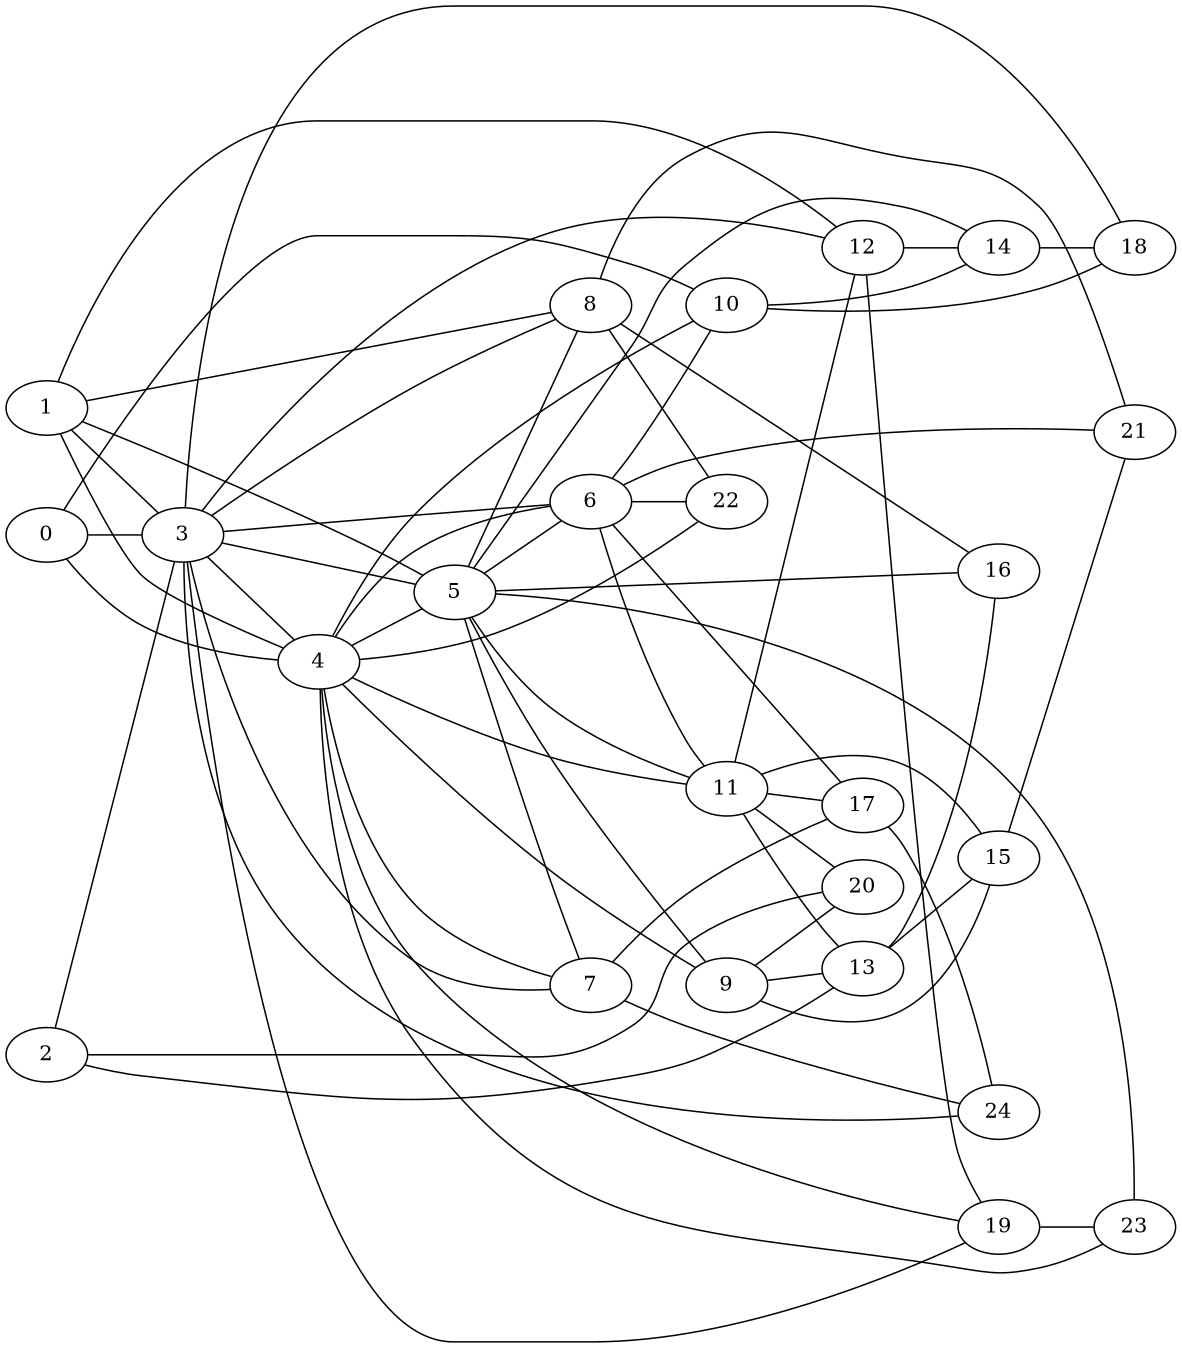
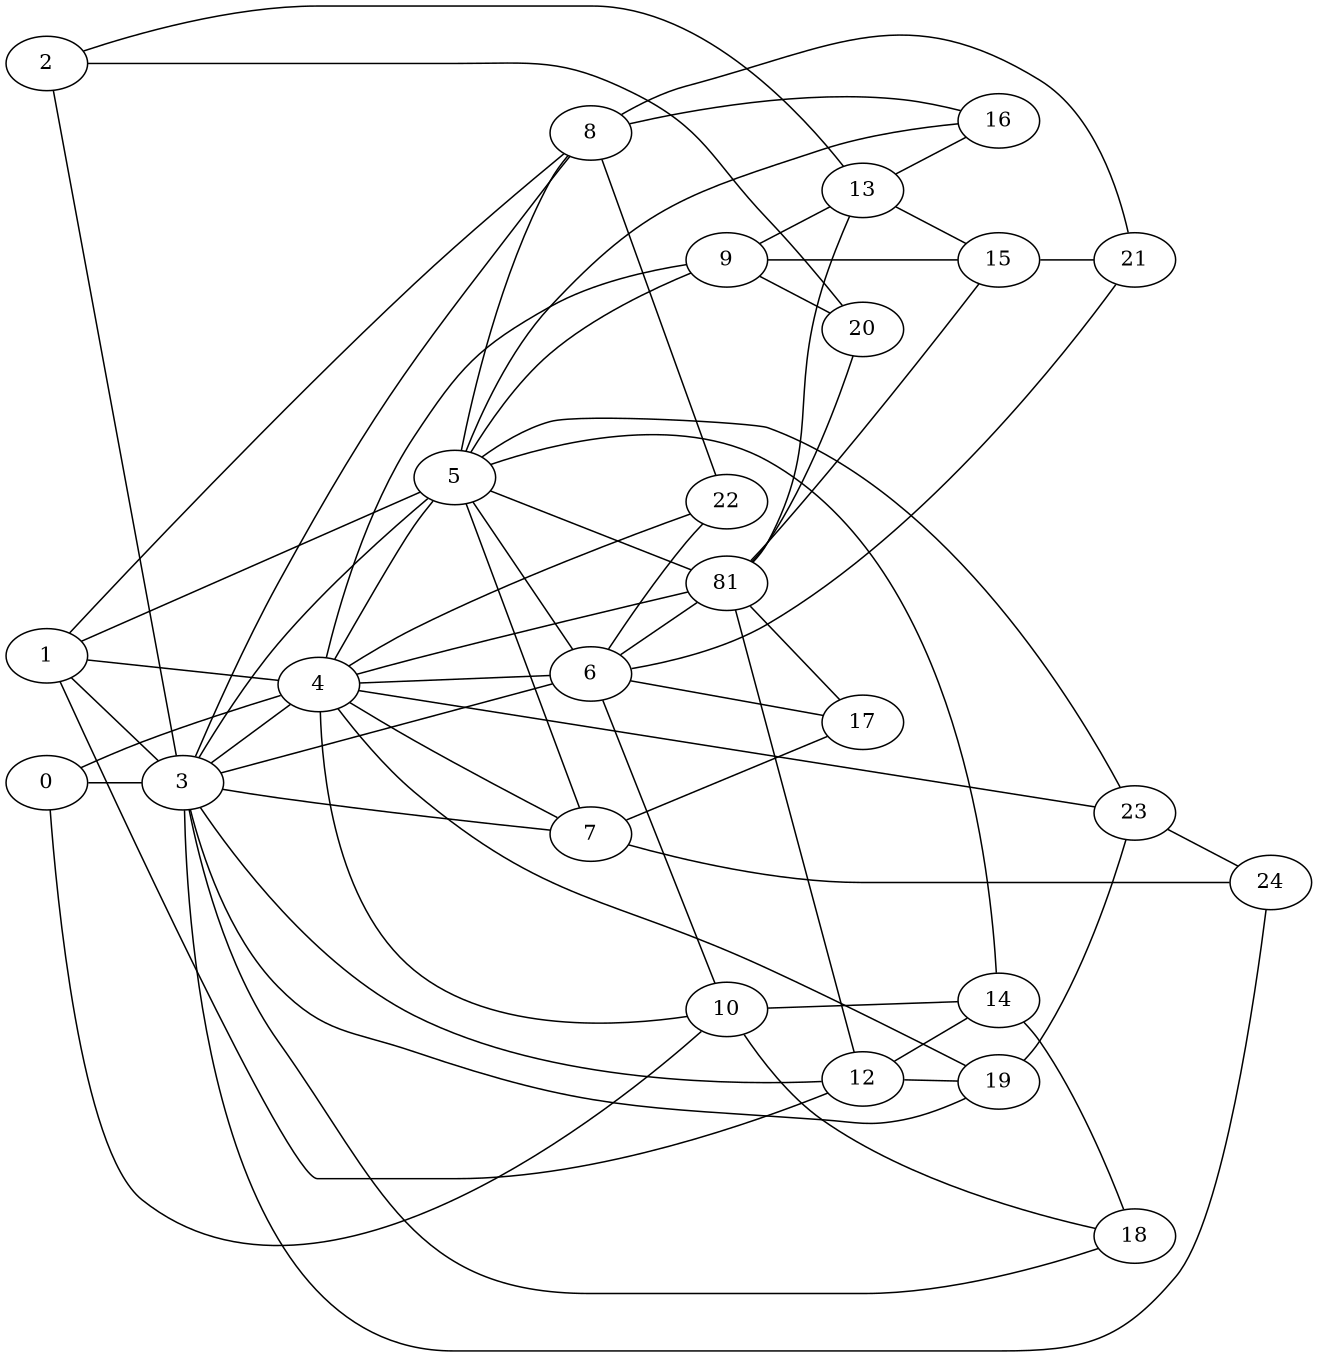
node "11": label "11" -> "81"
edge "17" -- "24": now "23" -- "24"
